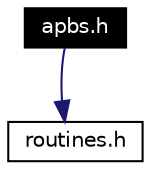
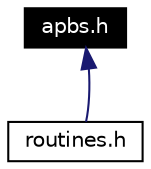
edge "apbs.h" -> "routines.h": reversed
